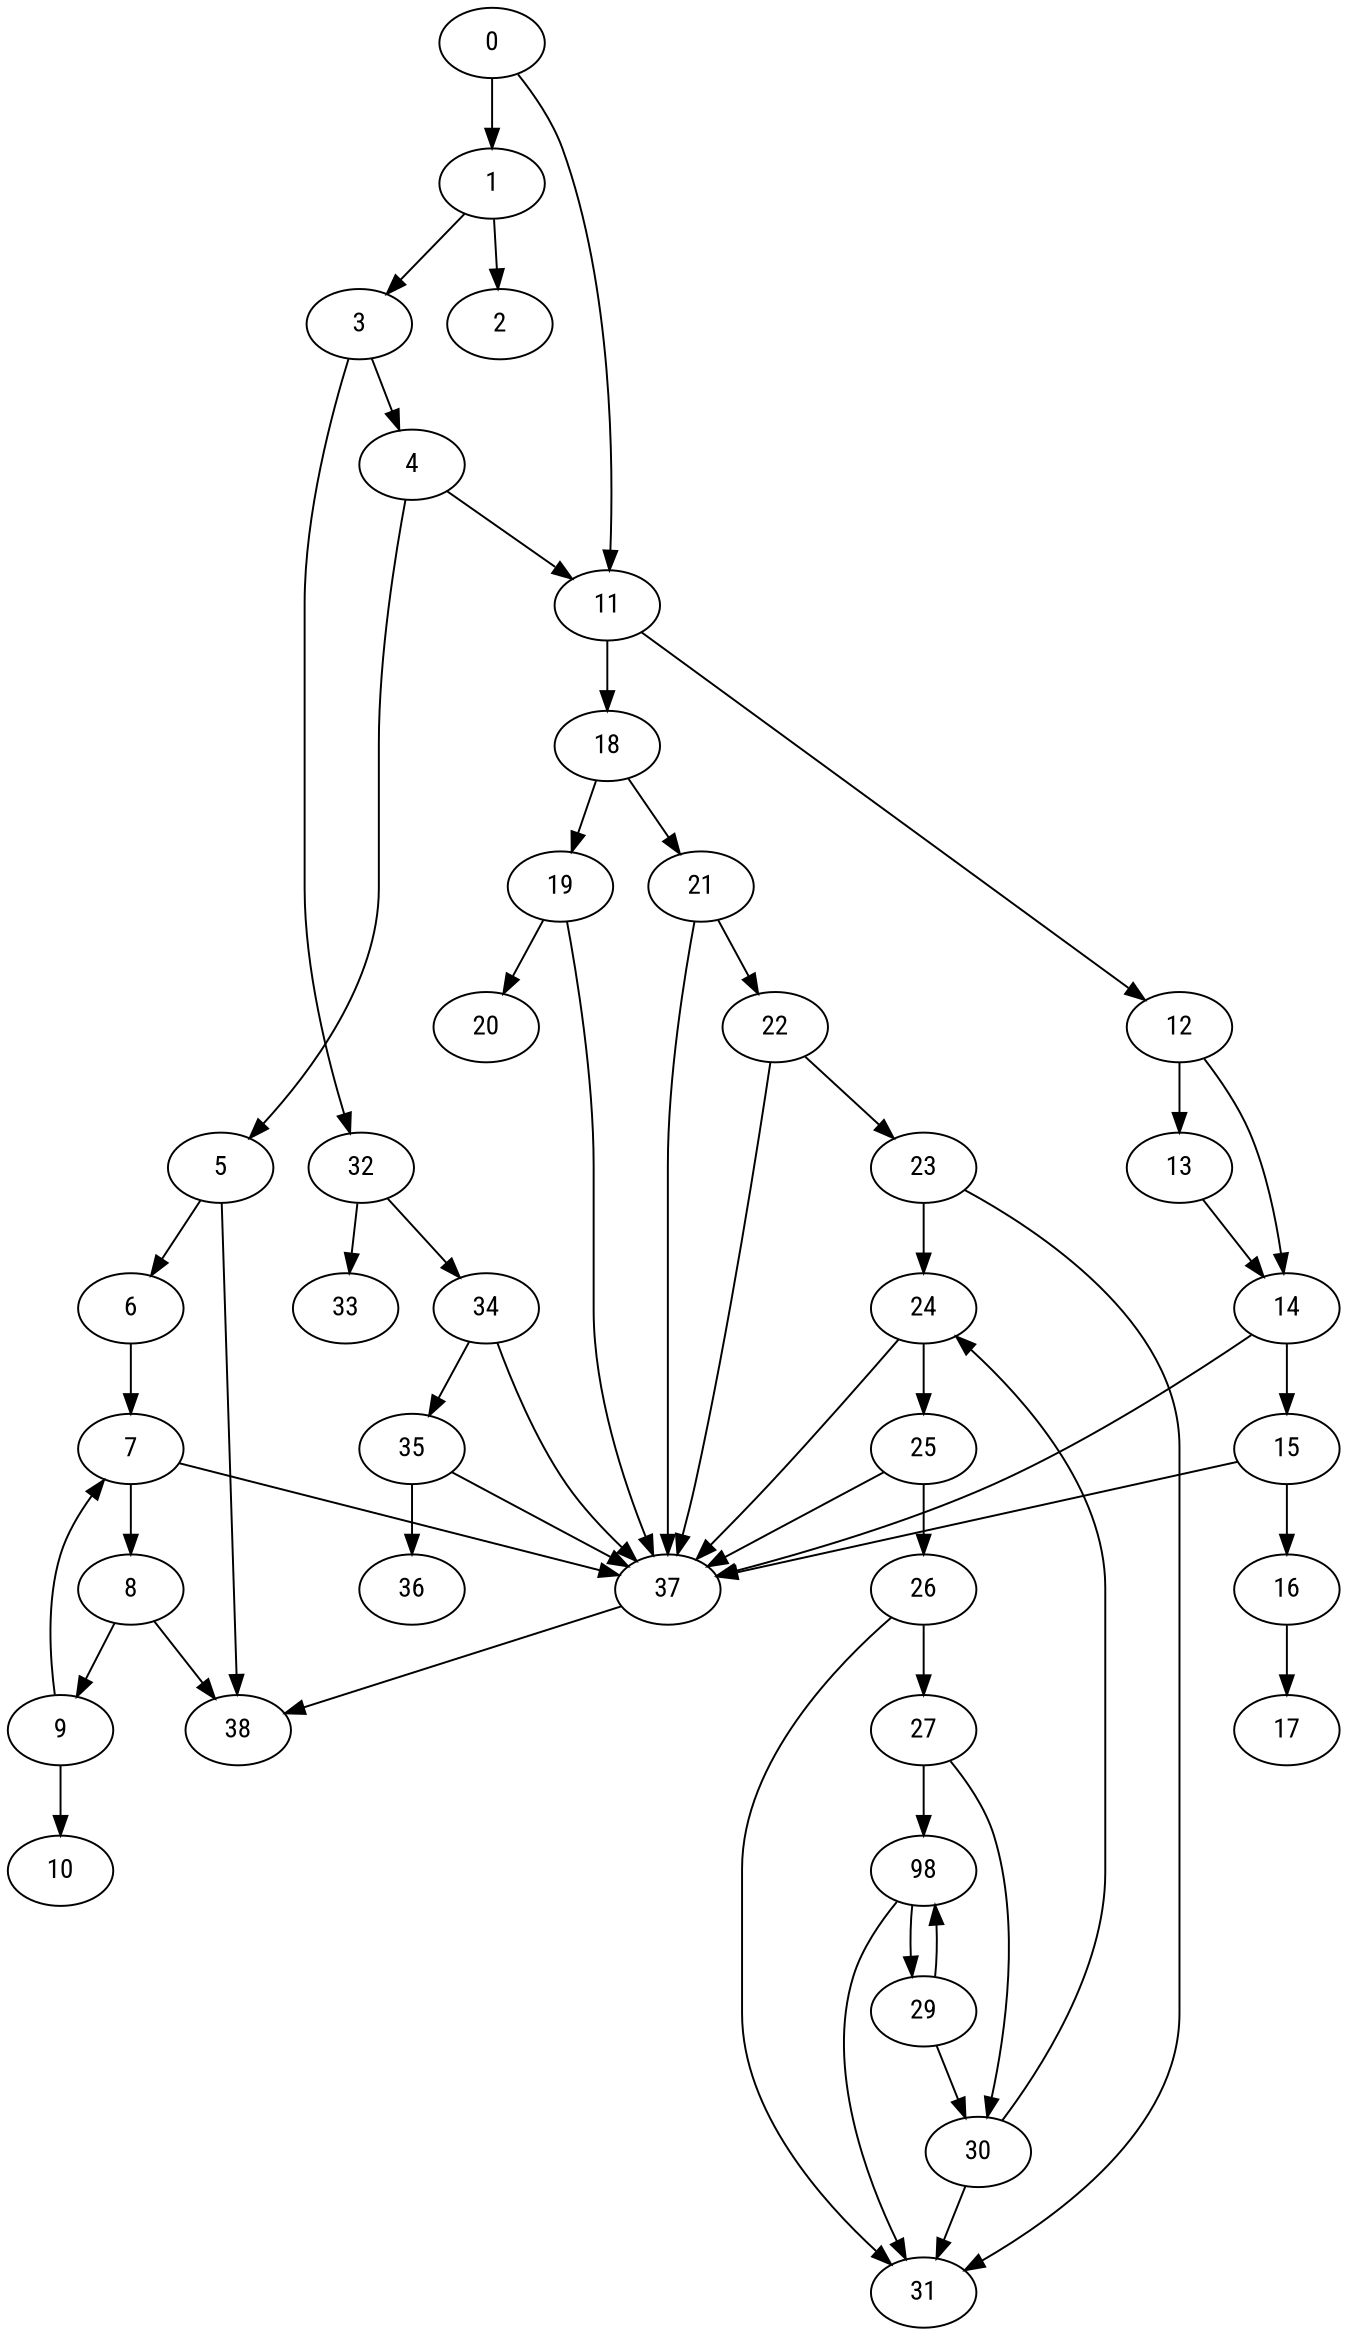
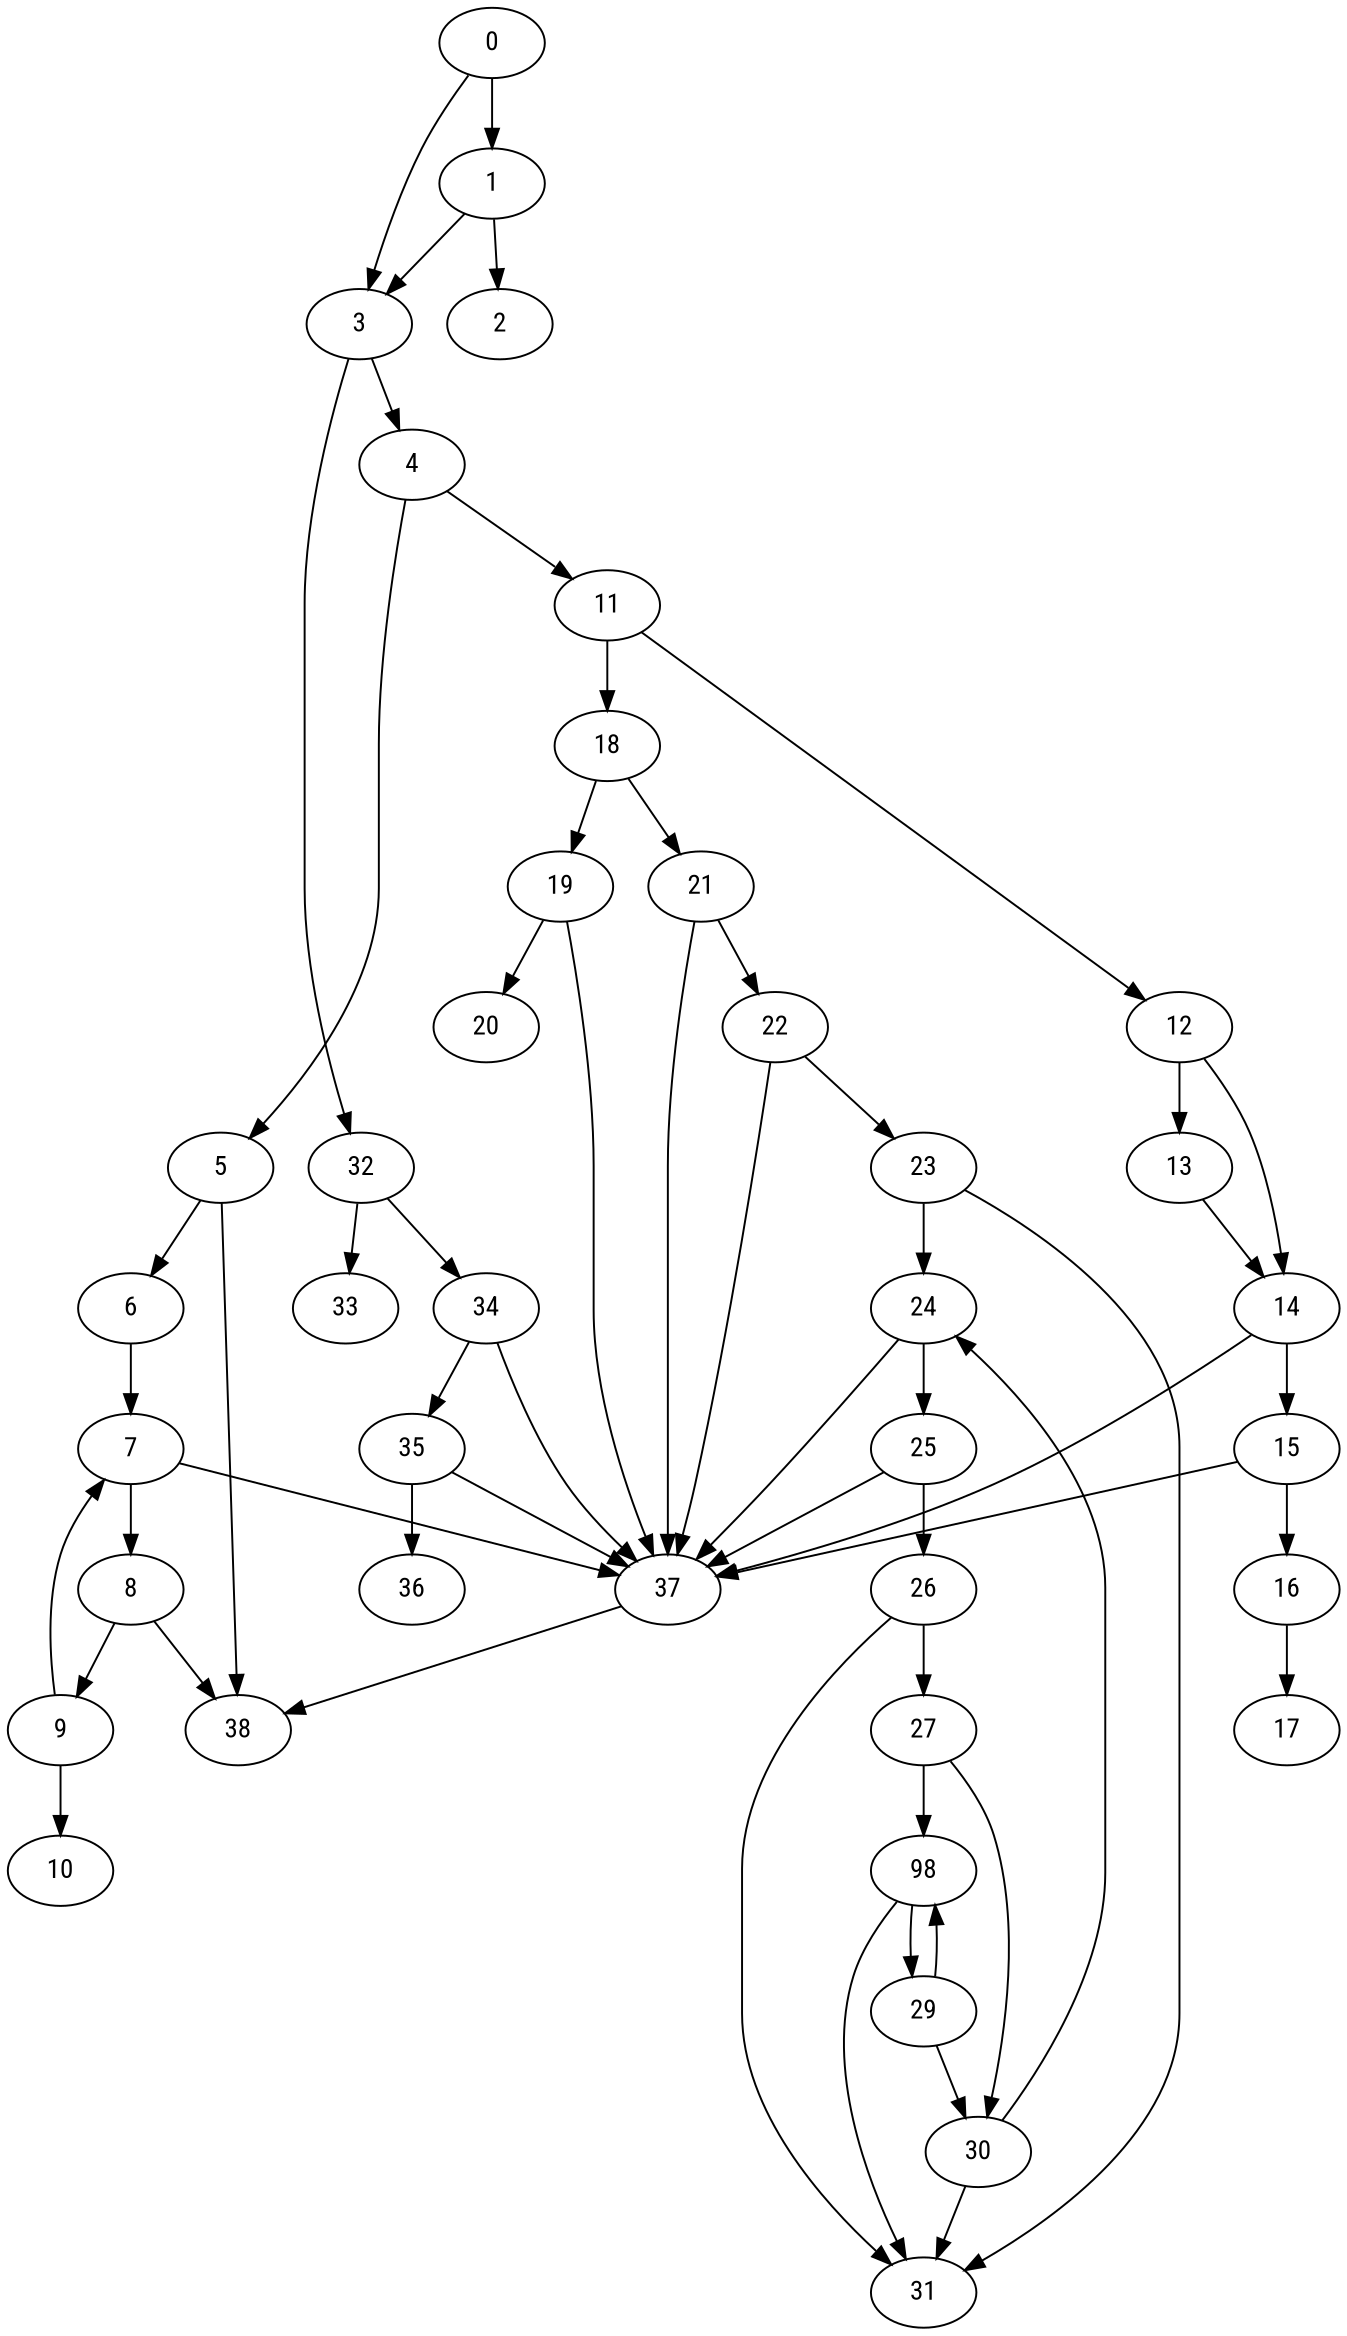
edge "0" -> "11": now "0" -> "3"
